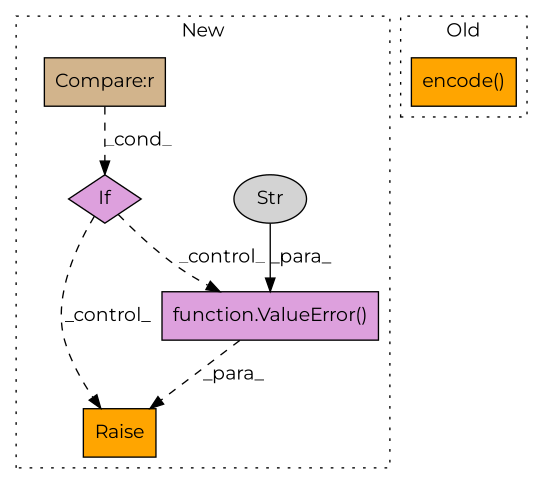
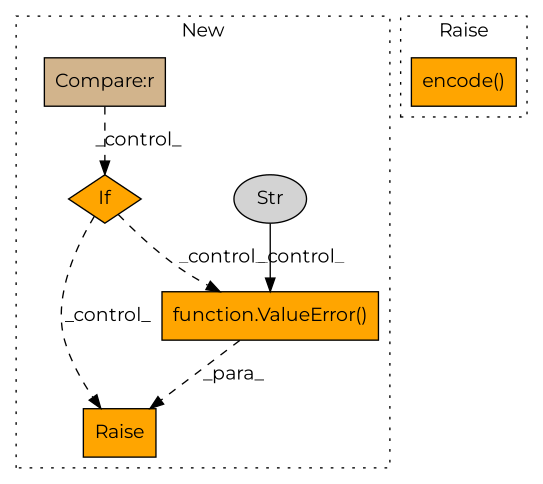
cluster "Old": label "Old" -> "Raise"
edge "Compare:r" -> "If": label "_cond_" -> "_control_"
node "If": fillcolor plum -> orange
edge "Str" -> "function.ValueError()": label "_para_" -> "_control_"
node "function.ValueError()": fillcolor plum -> orange
